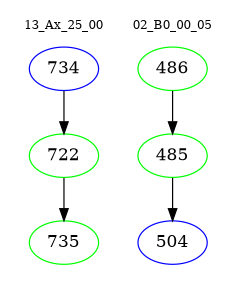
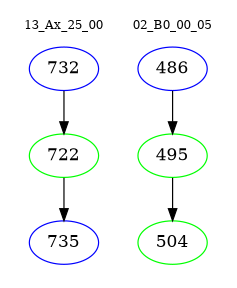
node "734": label "734" -> "732"
node "486": color green -> blue
node "485": label "485" -> "495"
node "735": color green -> blue
node "504": color blue -> green
